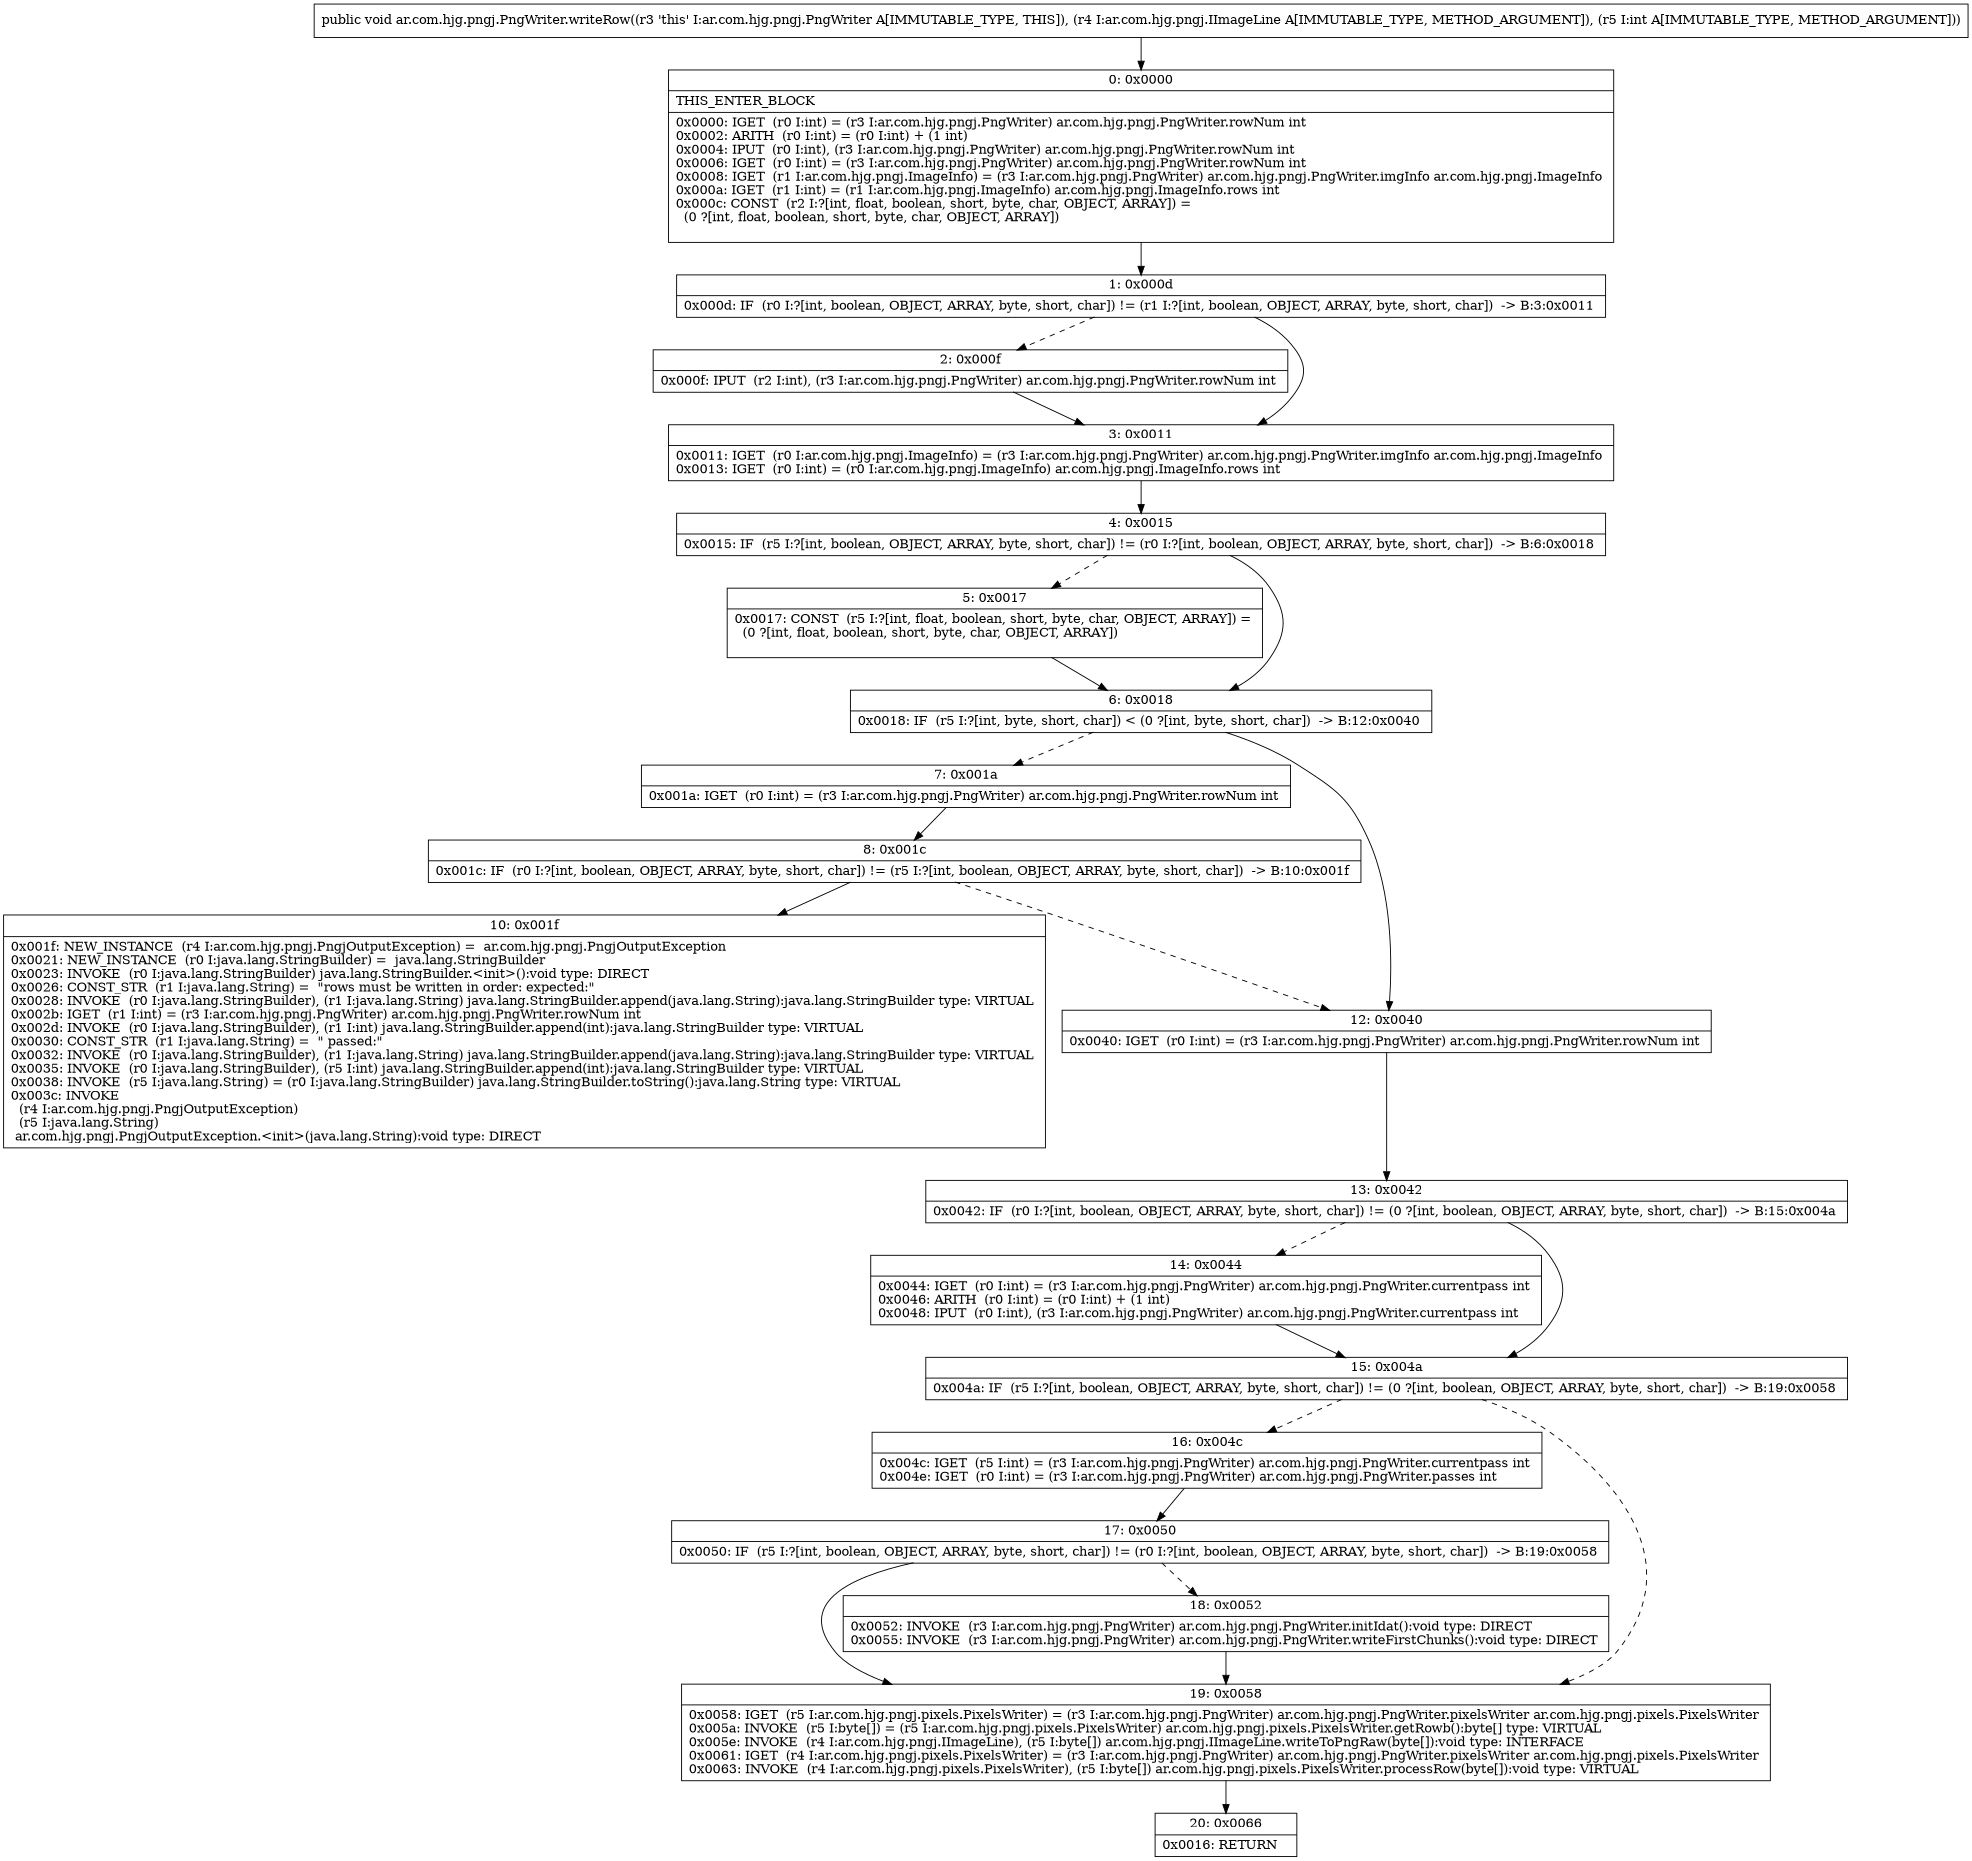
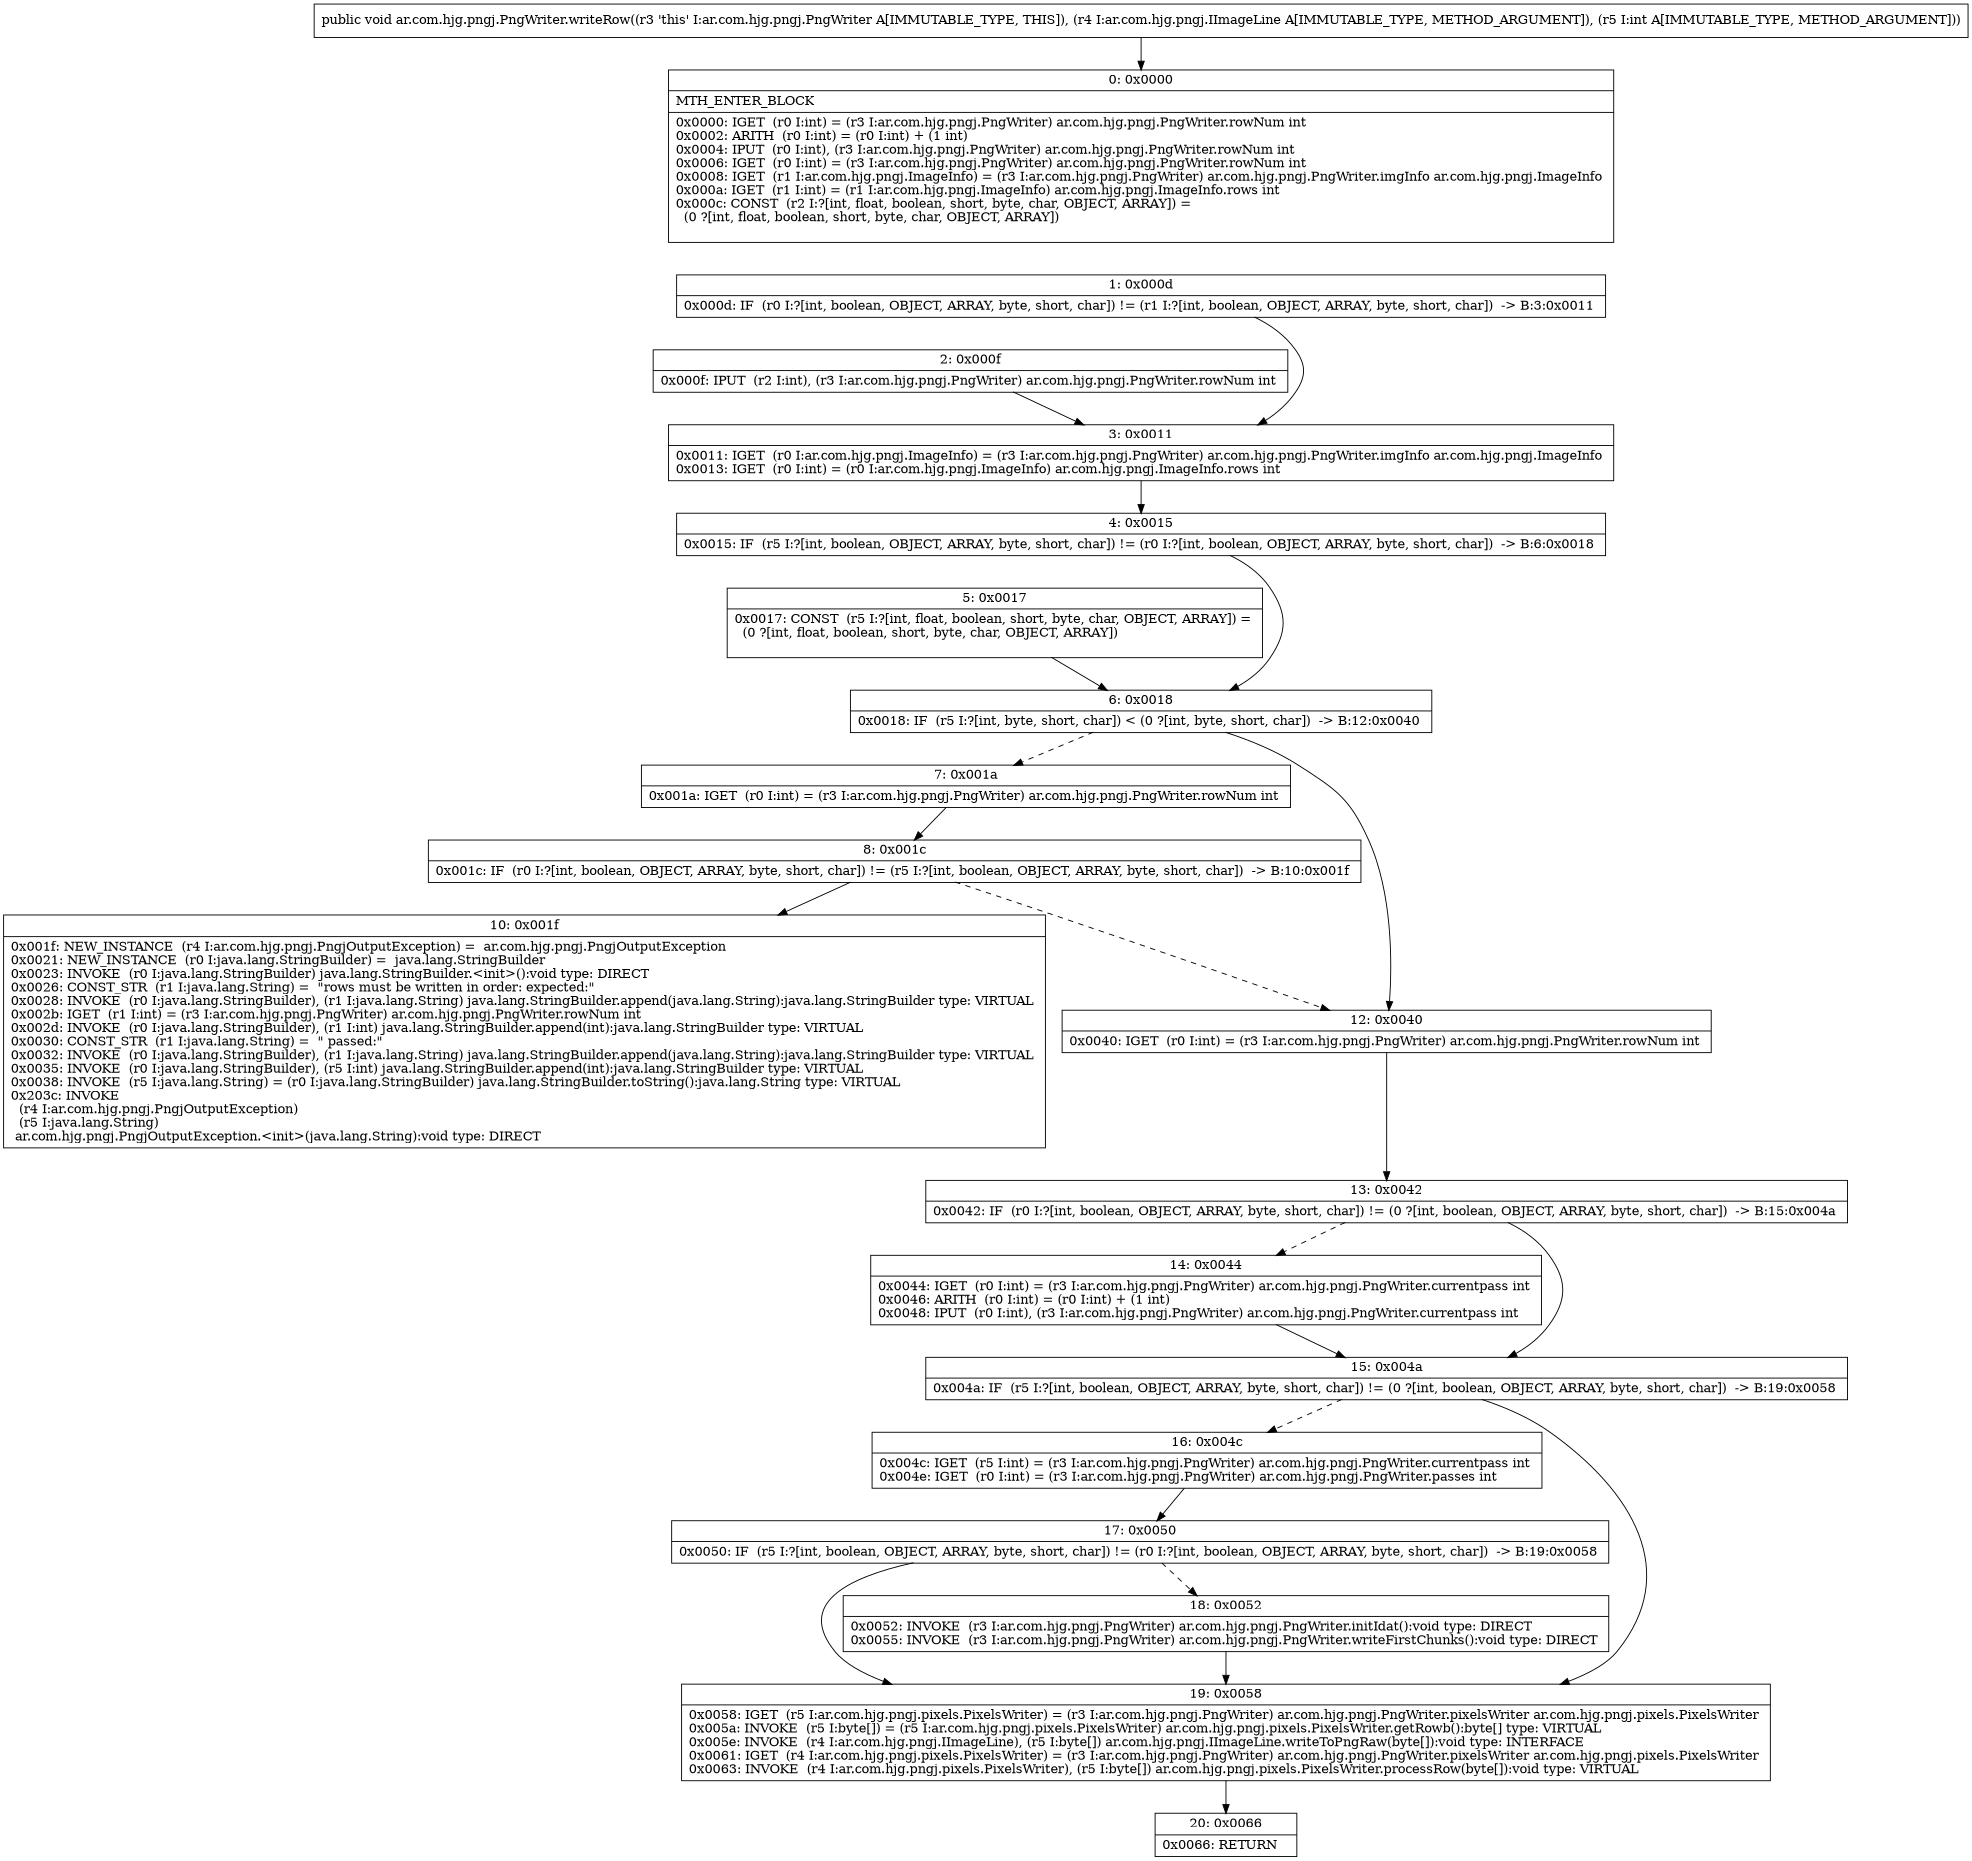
node "0: 0x0000": text "THIS_ENTER_BLOCK" -> "MTH_ENTER_BLOCK"
edge "0: 0x0000" -> "1: 0x000d": removed
edge "1: 0x000d" -> "2: 0x000f": removed
edge "4: 0x0015" -> "5: 0x0017": removed
node "10: 0x001f": text "0x003c: INVOKE" -> "0x203c: INVOKE"
edge "15: 0x004a" -> "19: 0x0058": style dashed -> solid
node "20: 0x0066": text "0x0016: RETURN" -> "0x0066: RETURN"
